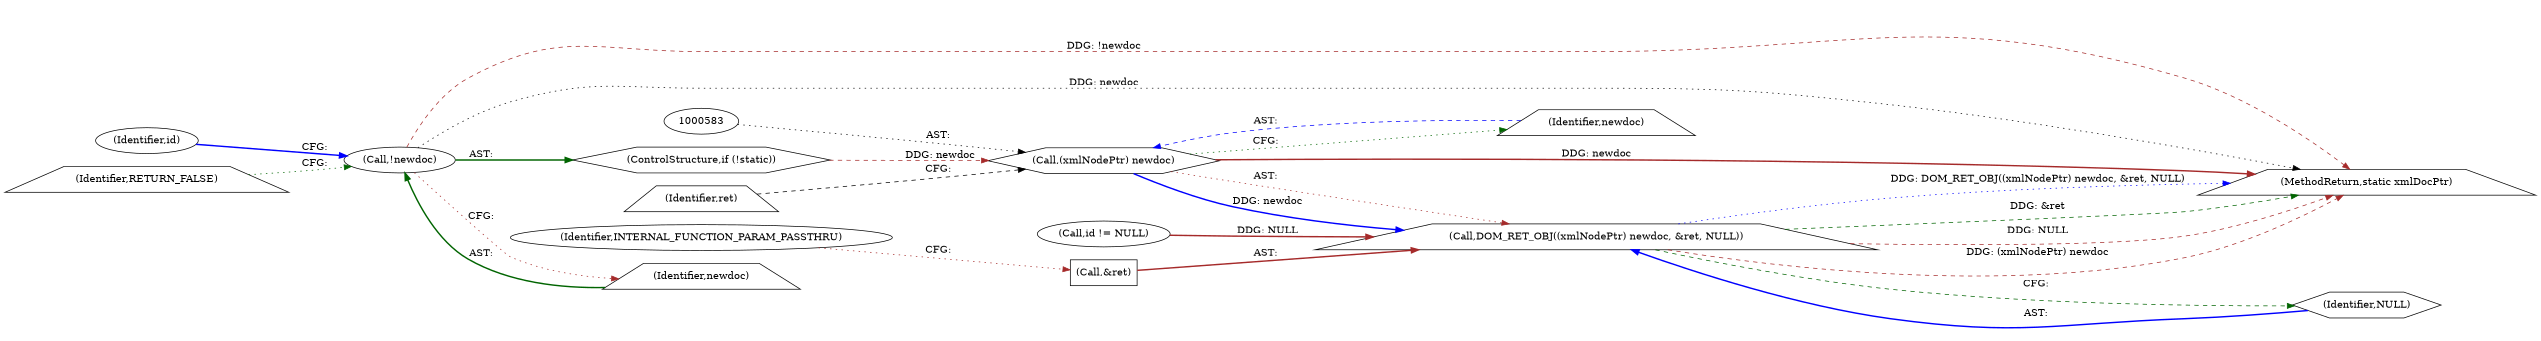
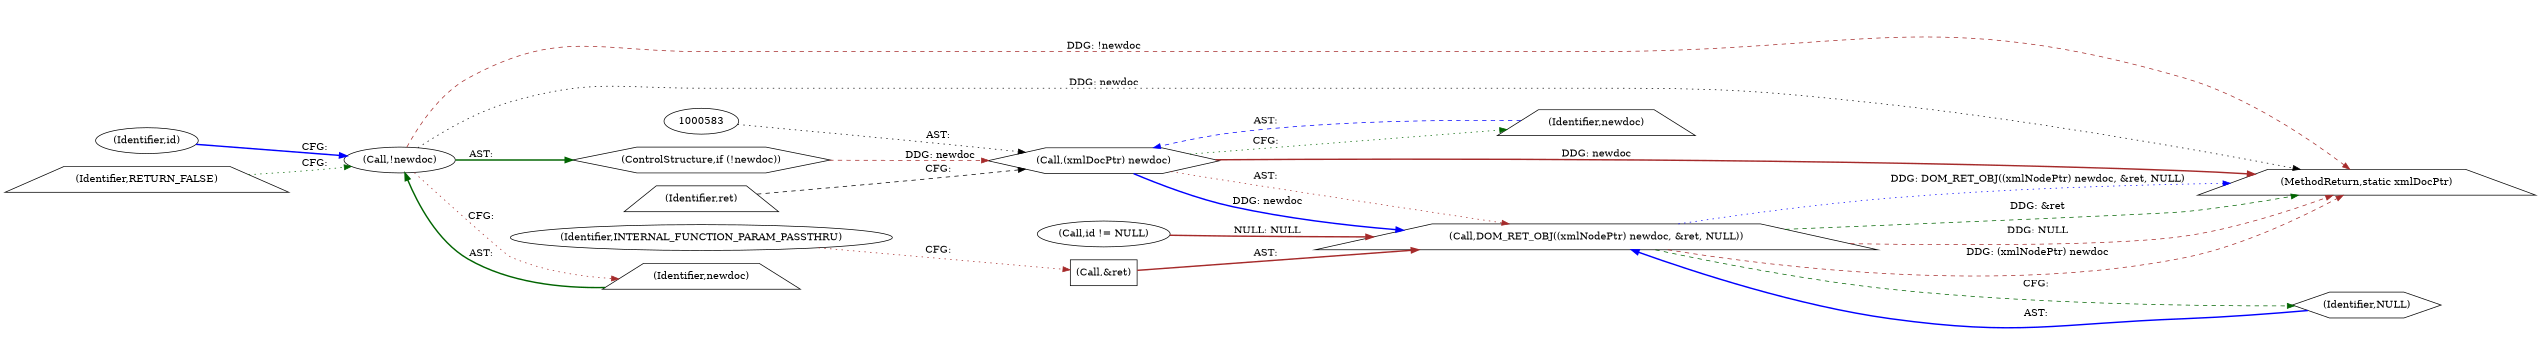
node "(ControlStructure,if (!static))": label "(ControlStructure,if (!static))" -> "(ControlStructure,if (!newdoc))"
node "(Call,(xmlNodePtr) newdoc)": label "(Call,(xmlNodePtr) newdoc)" -> "(Call,(xmlDocPtr) newdoc)"
edge "(Call,id != NULL)" -> "(Call,DOM_RET_OBJ((xmlNodePtr) newdoc, &ret, NULL))": label "DDG: NULL" -> "NULL: NULL"
